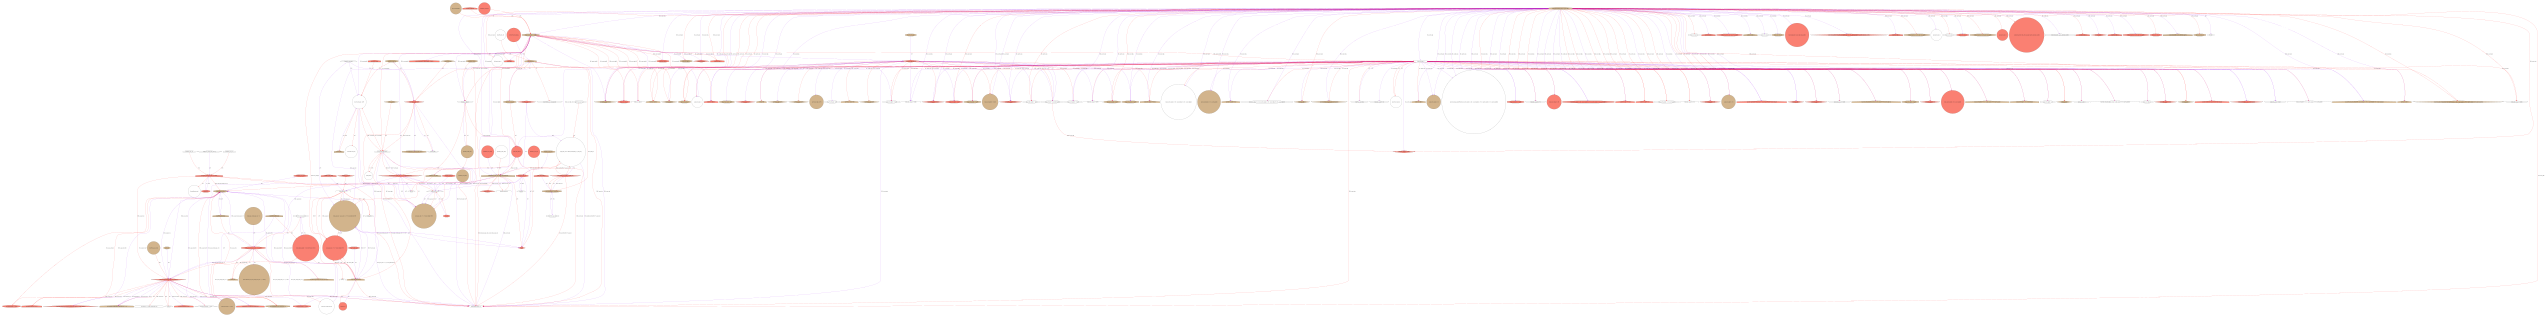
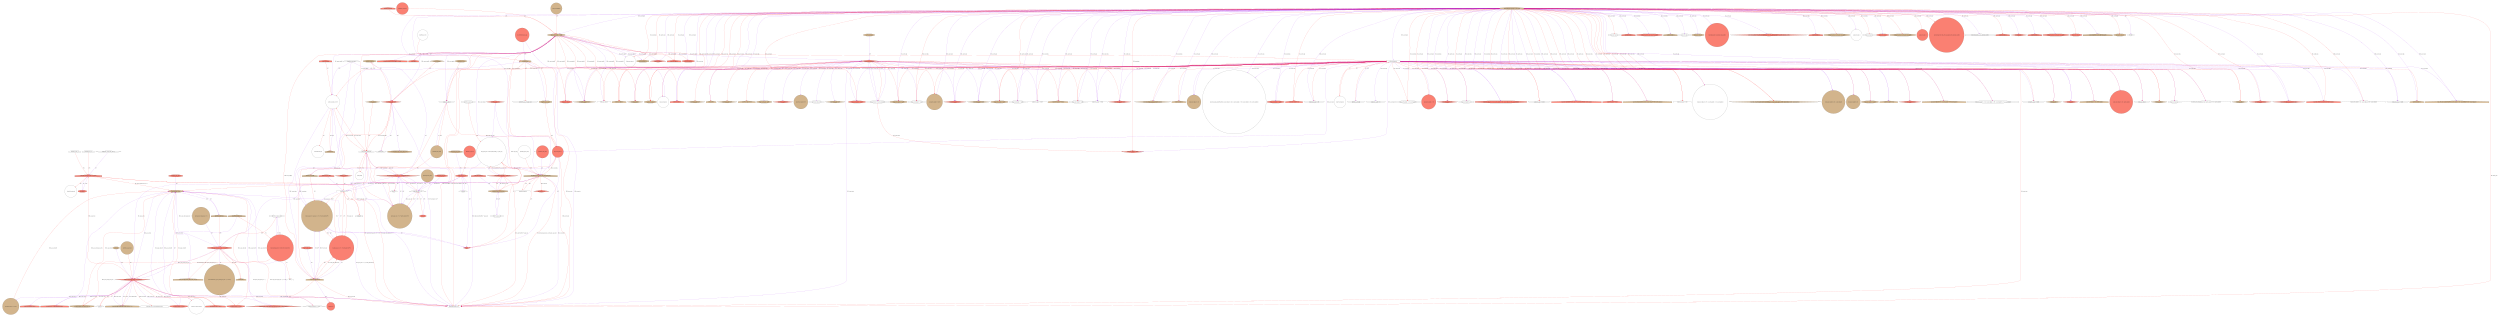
edge "(Call,event_data[0] >= 0x80)" -> "(Call,event_data[0] == 0x00)": now "(ControlStructure,break;)" -> "(Call,event_data[0] == 0x00)"
node "(Call,event_data[0] == 0x01)": shape octagon -> diamond
node "(Call,event_data[4] << 8)": removed
